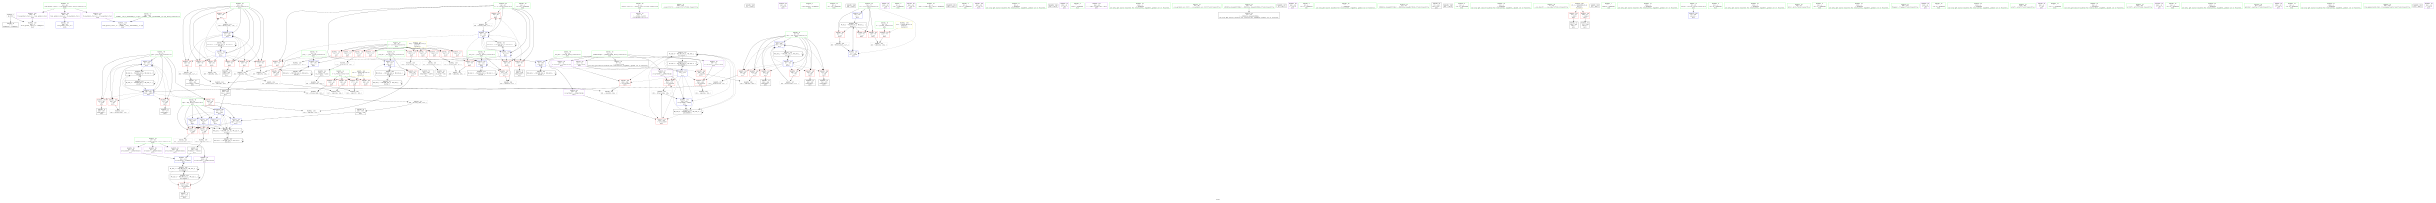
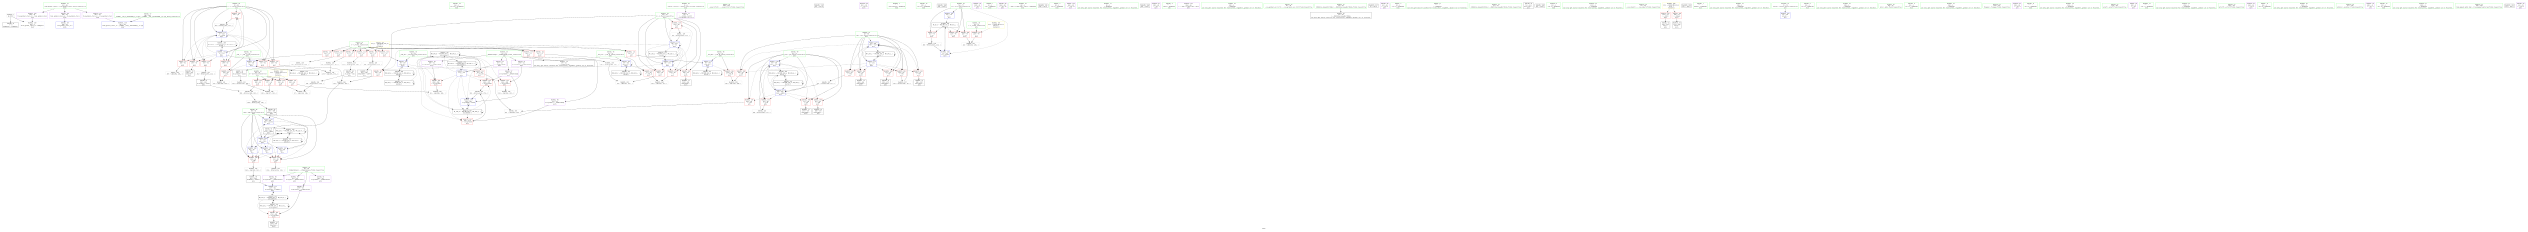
edge "NodeID: 248" -> "NodeID: 236": now "NodeID: 64" -> "NodeID: 236"
